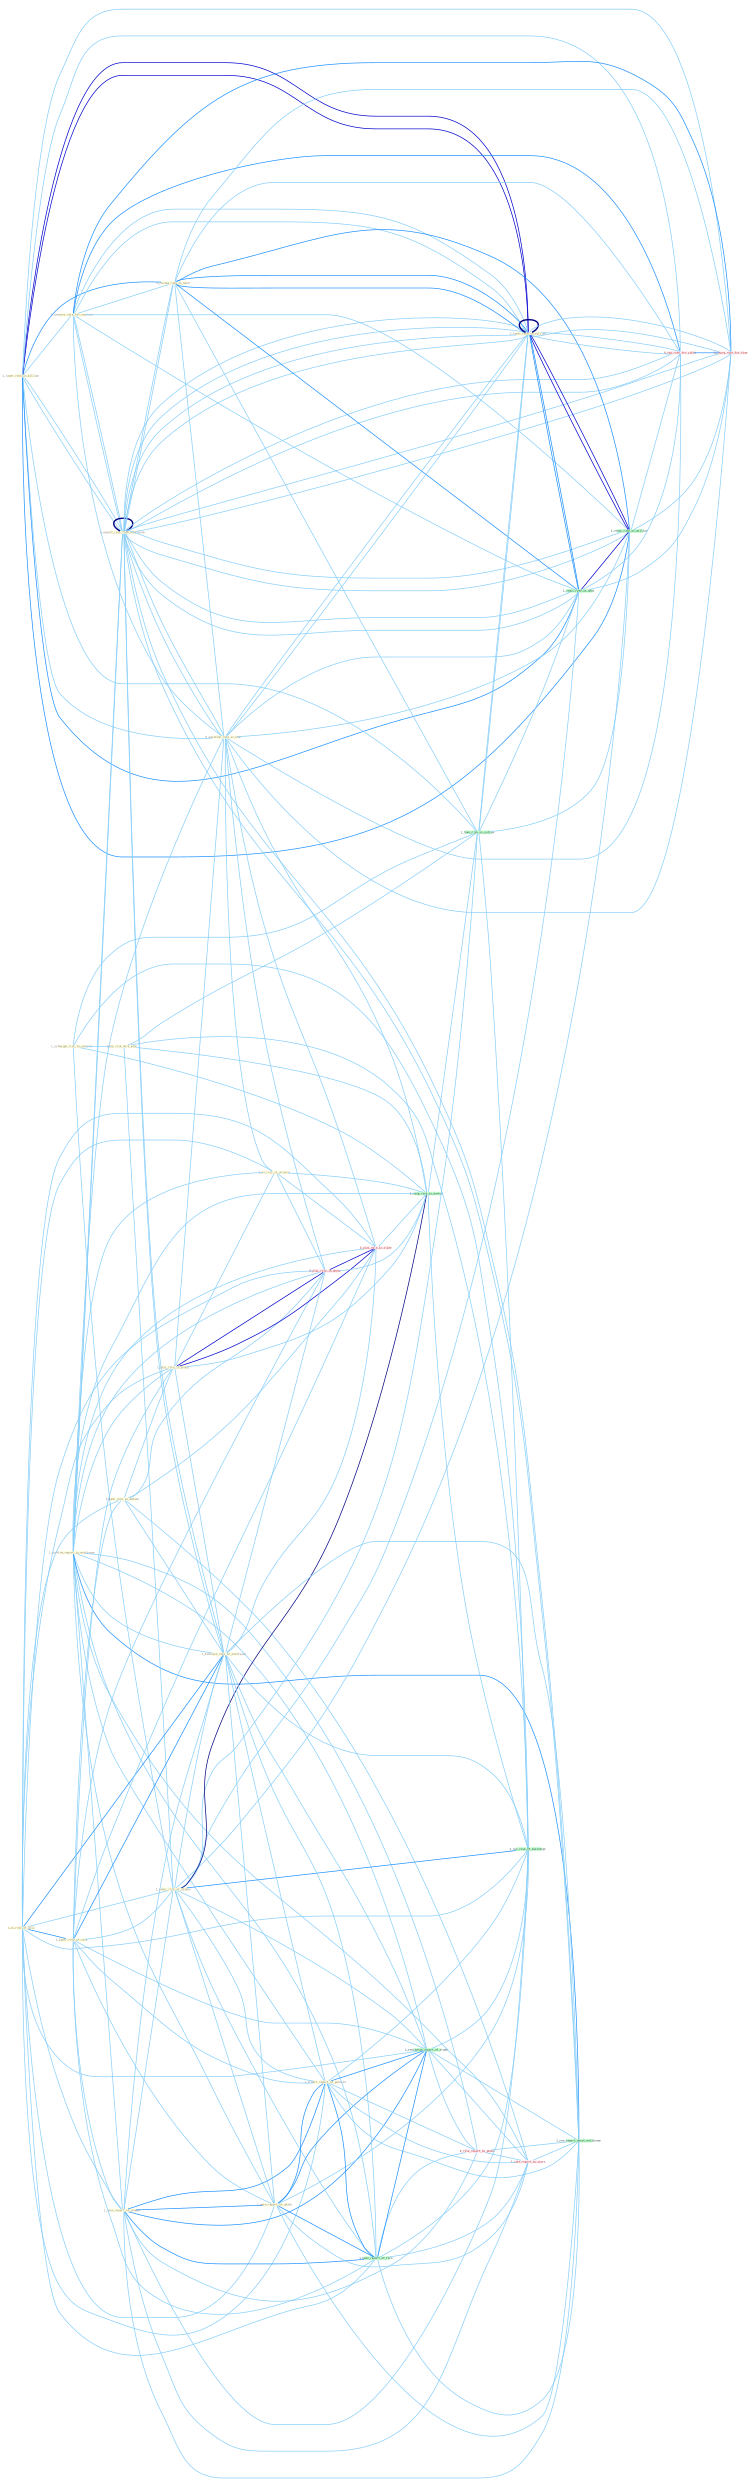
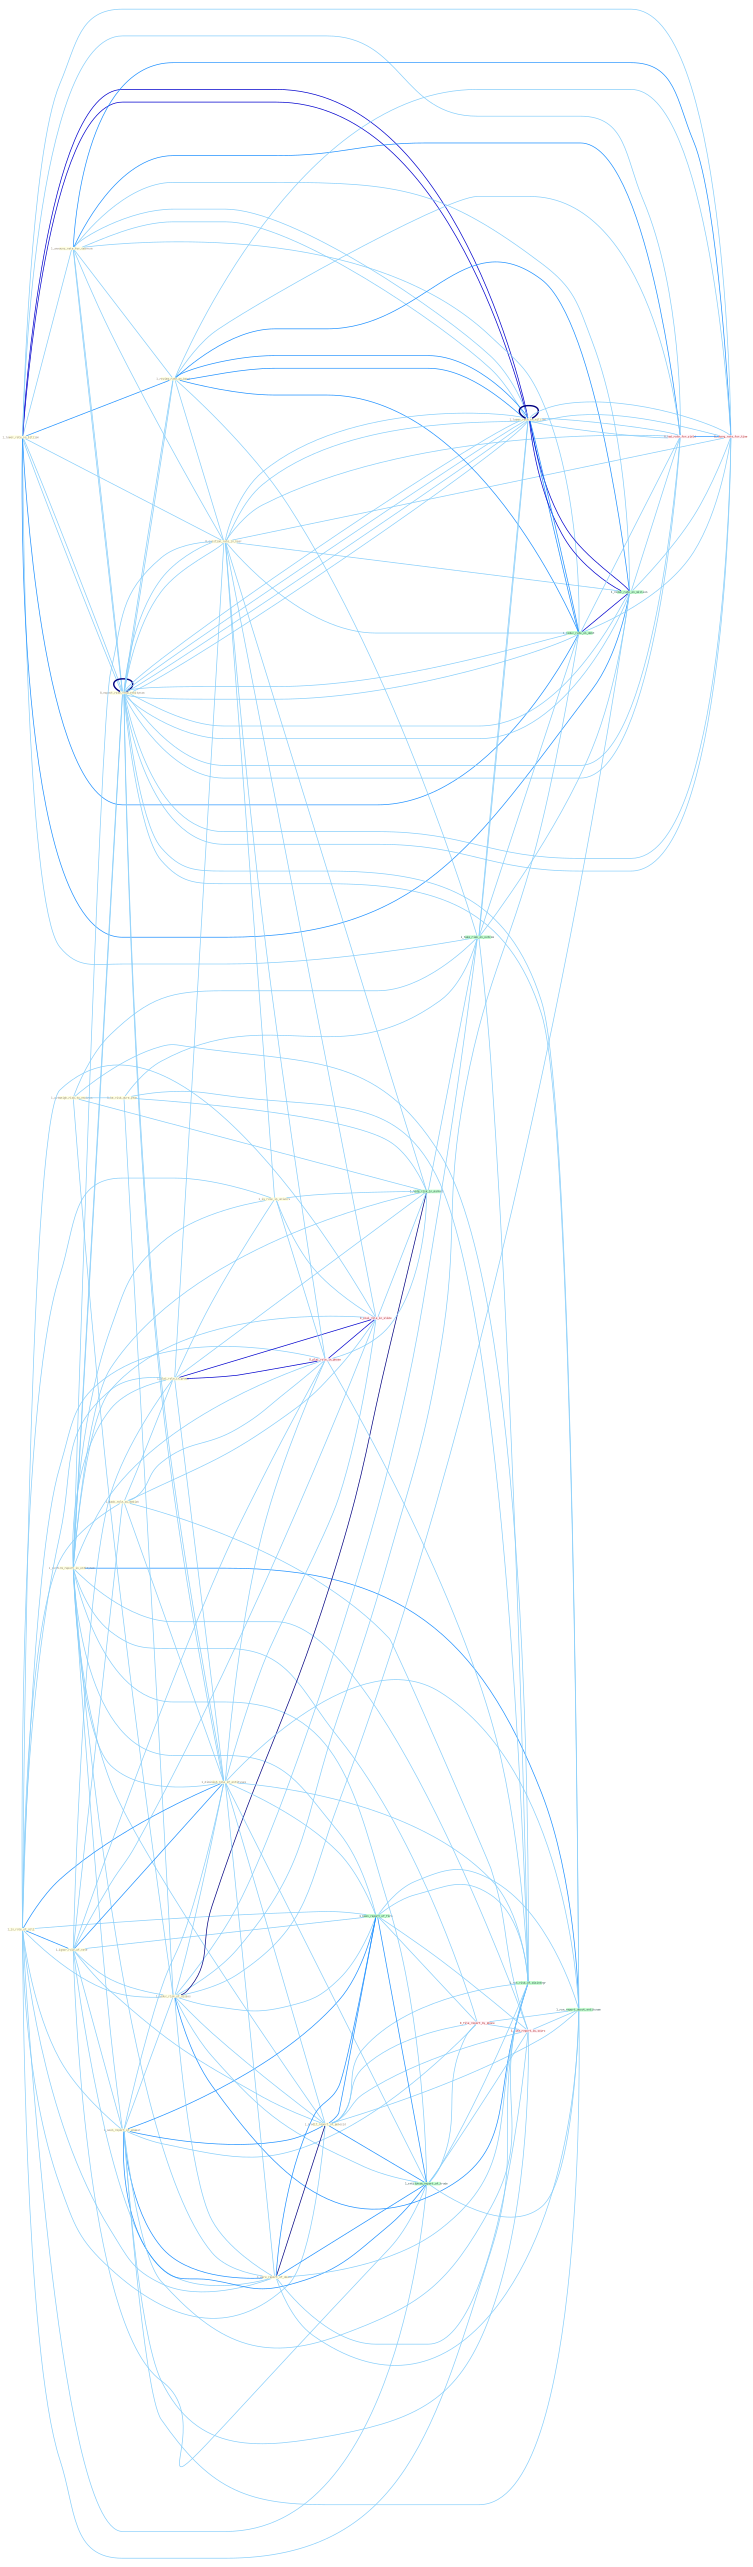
edge "1_hedg_risk_in_market" -- "1_run_risk_of_disintegr": now "0_plai_role_in_phase" -- "1_run_risk_of_disintegr"
edge "1_credit_report_of_genocid" -- "1_were_report_of_death": color #1e90ff -> #000080
